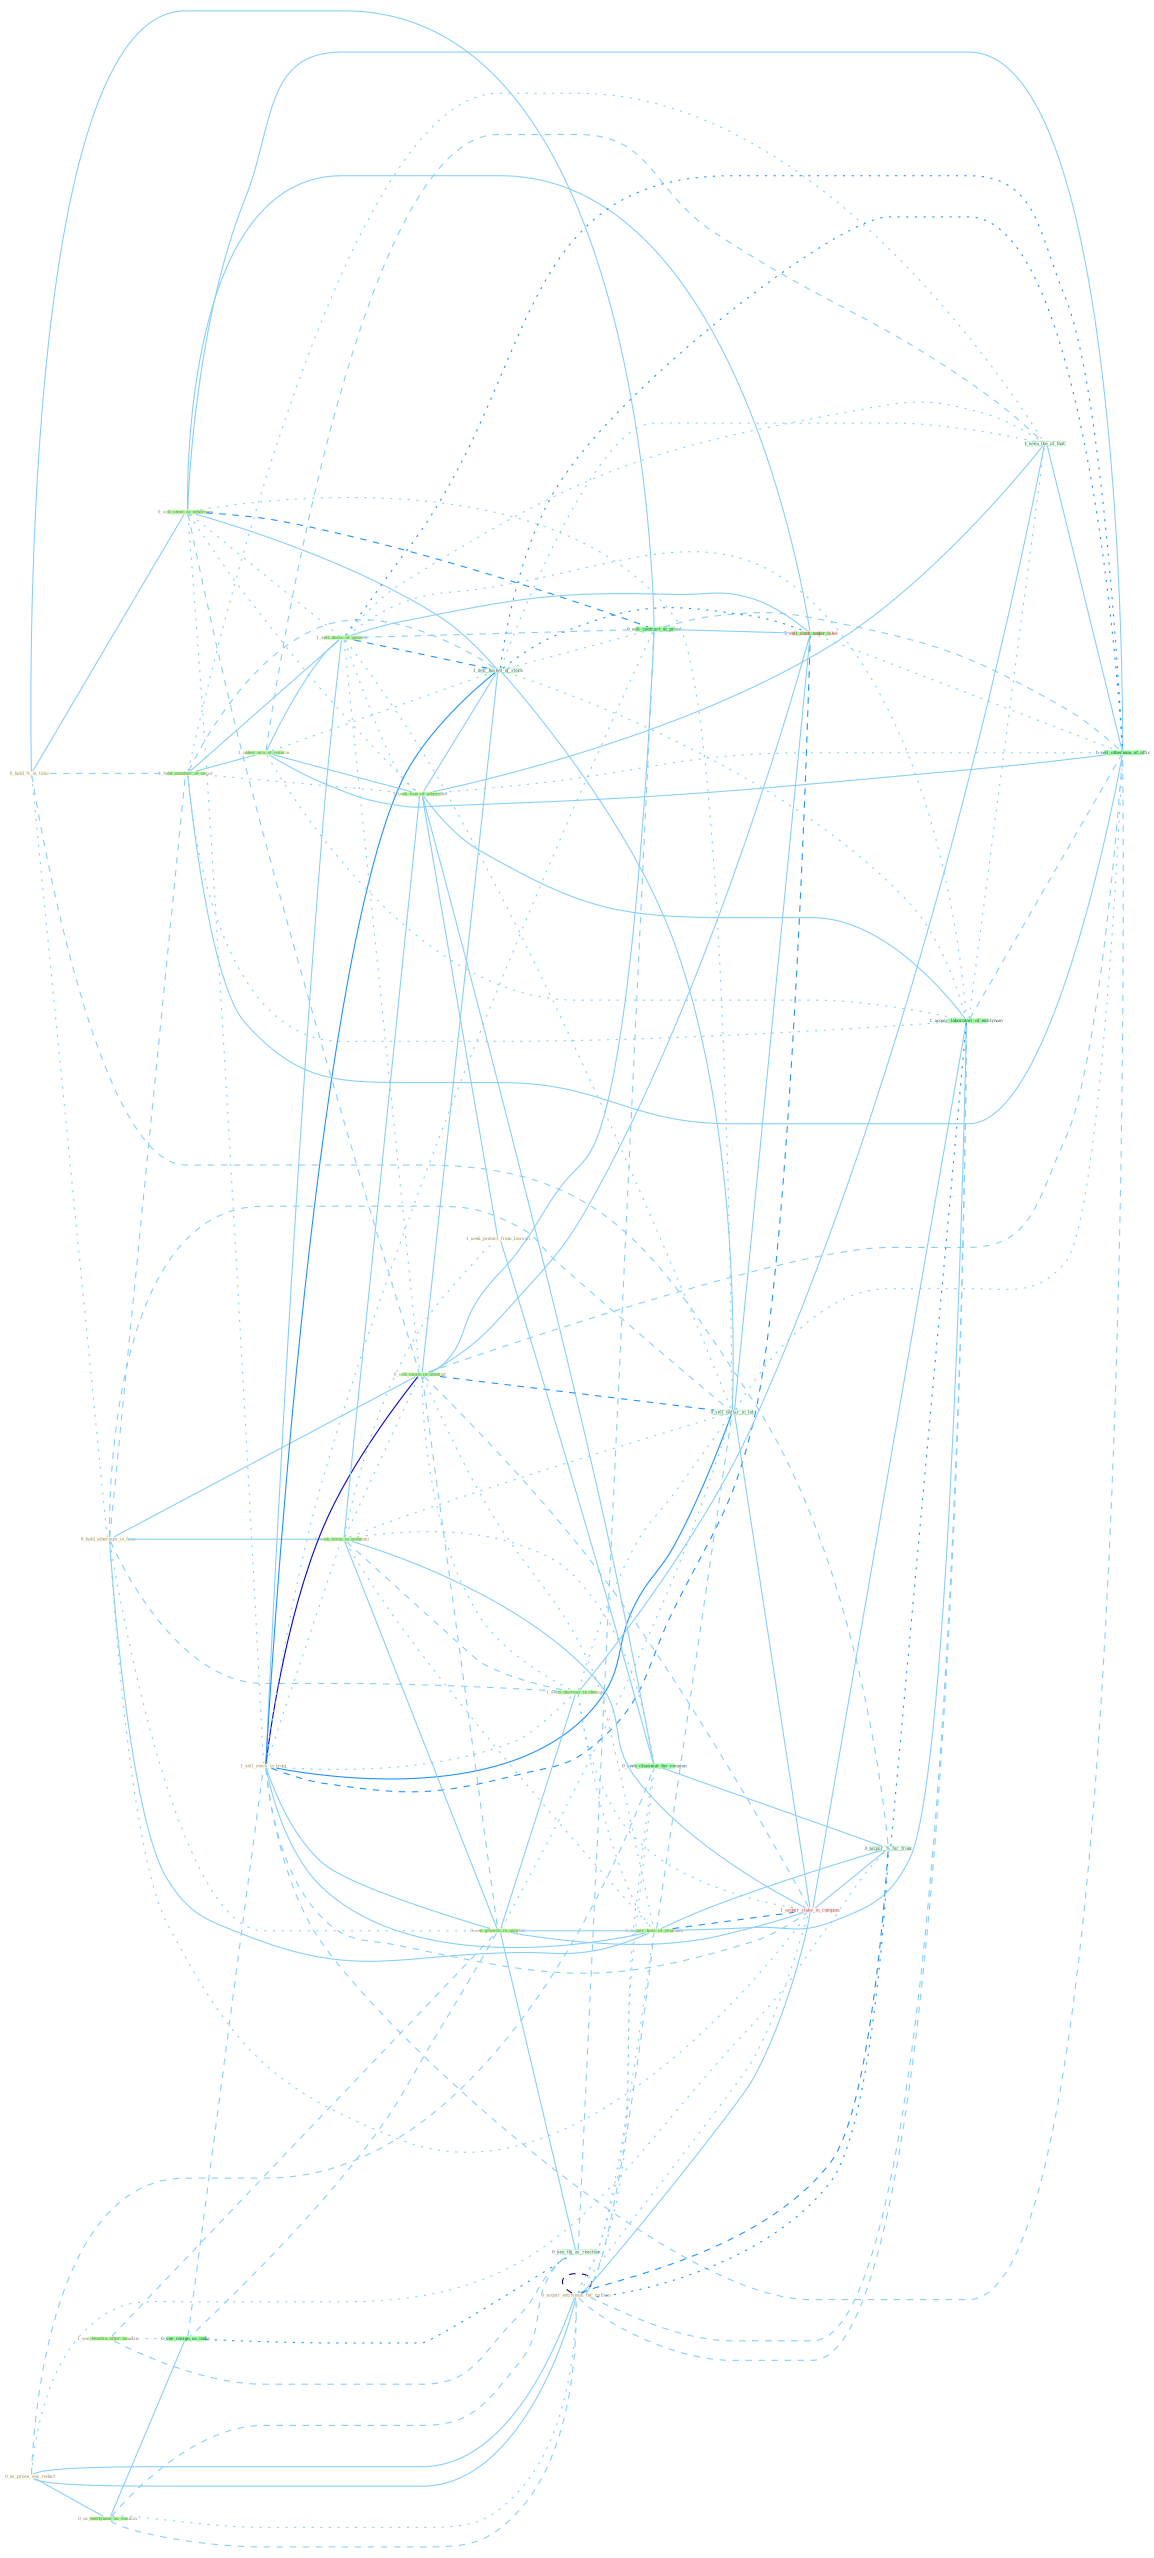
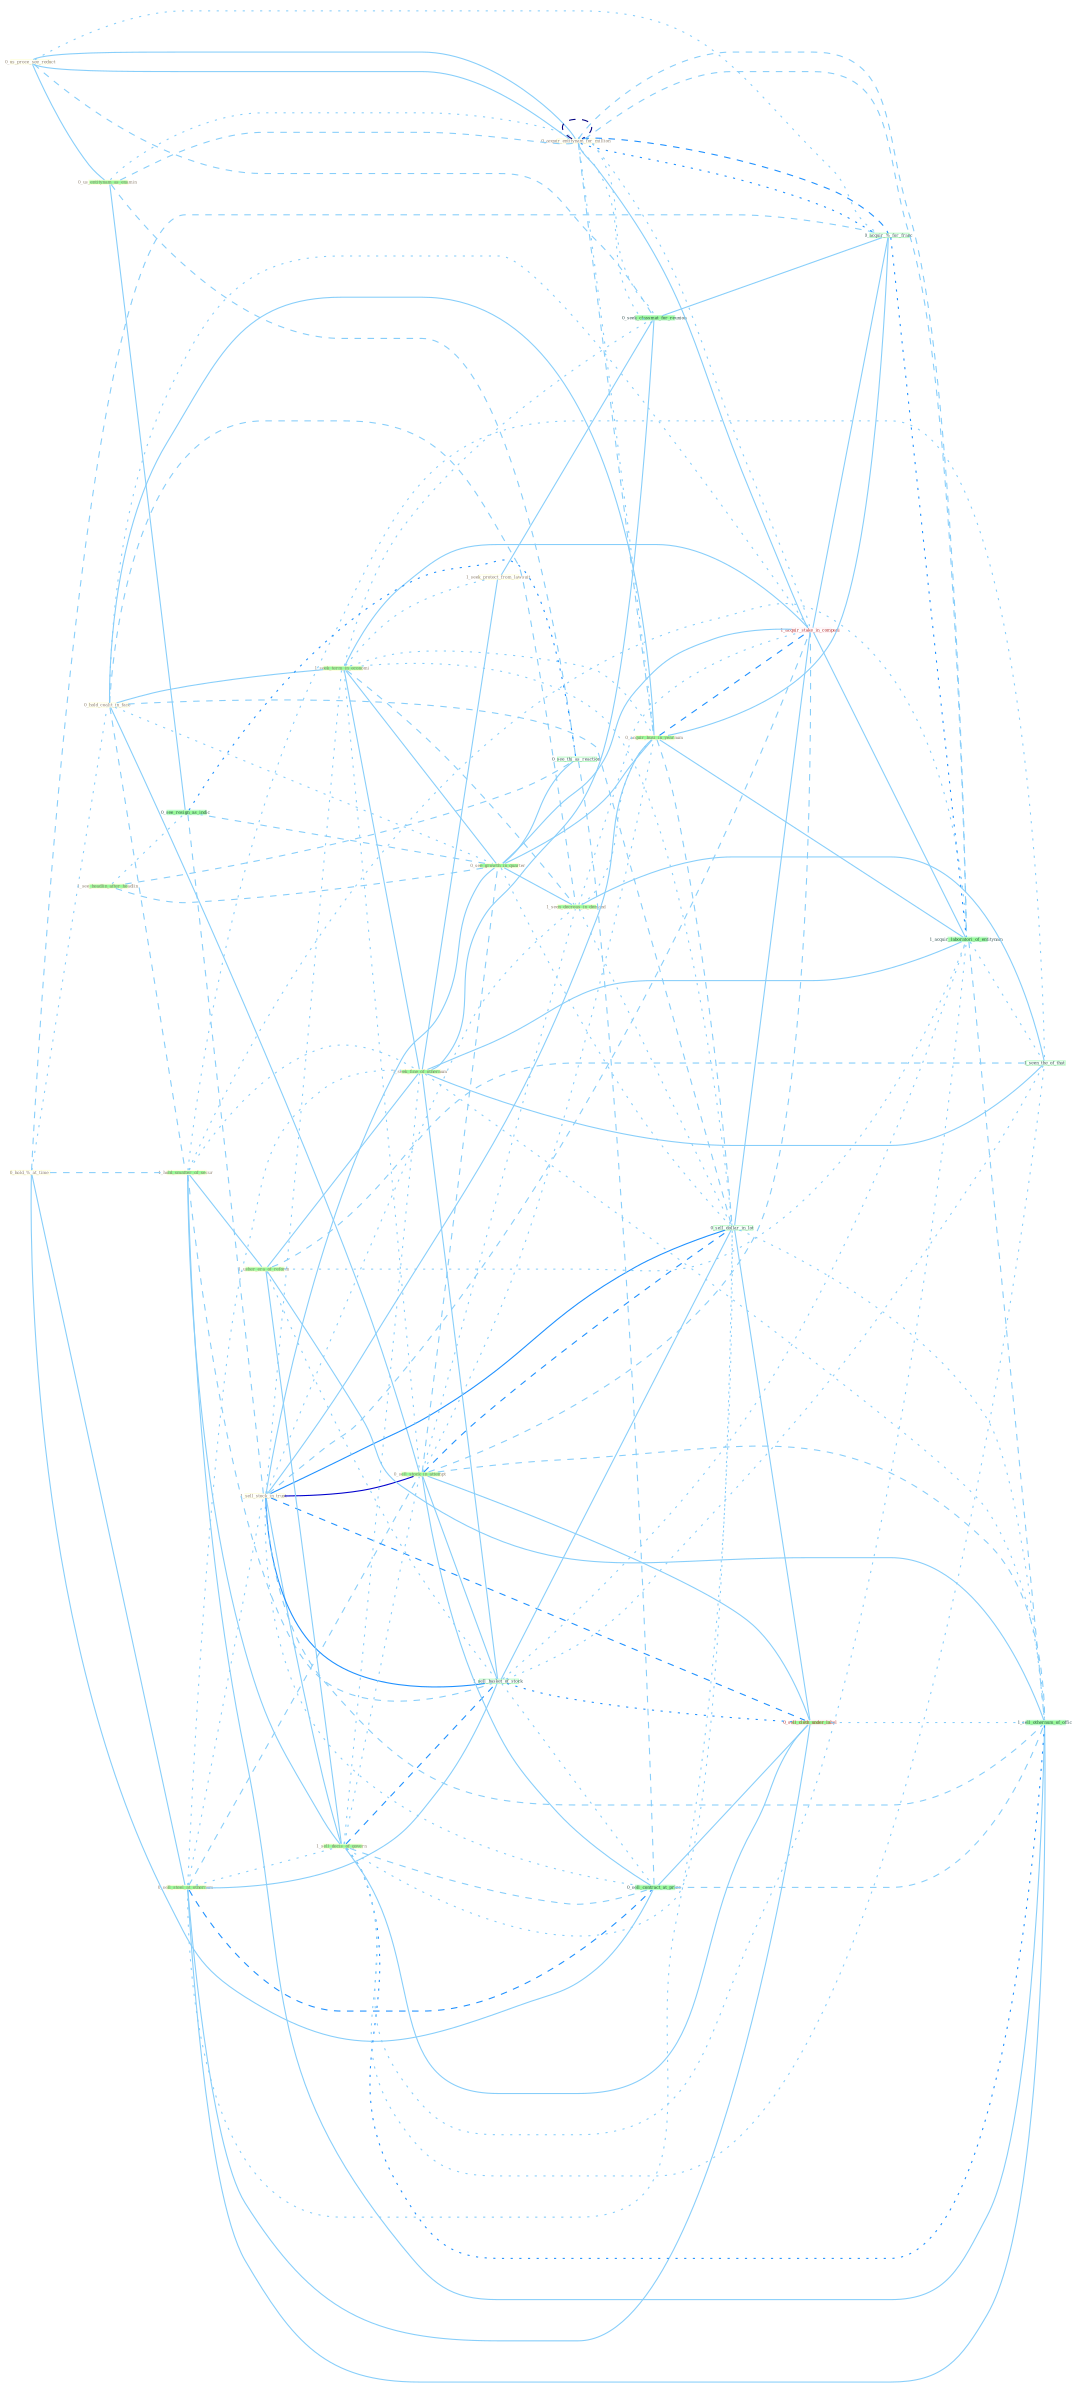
edge "1_sell_basket_of_stock" -- "1_sell_othernum_of_offic": removed
edge "1_seen_the_of_that" -- "1_sell_othernum_of_offic": removed
node "5_sell_cloth_under_label": label "5_sell_cloth_under_label" -> "0_sell_cloth_under_label"
node "0_hold_othernum_in_face": label "0_hold_othernum_in_face" -> "0_hold_coalit_in_face"
